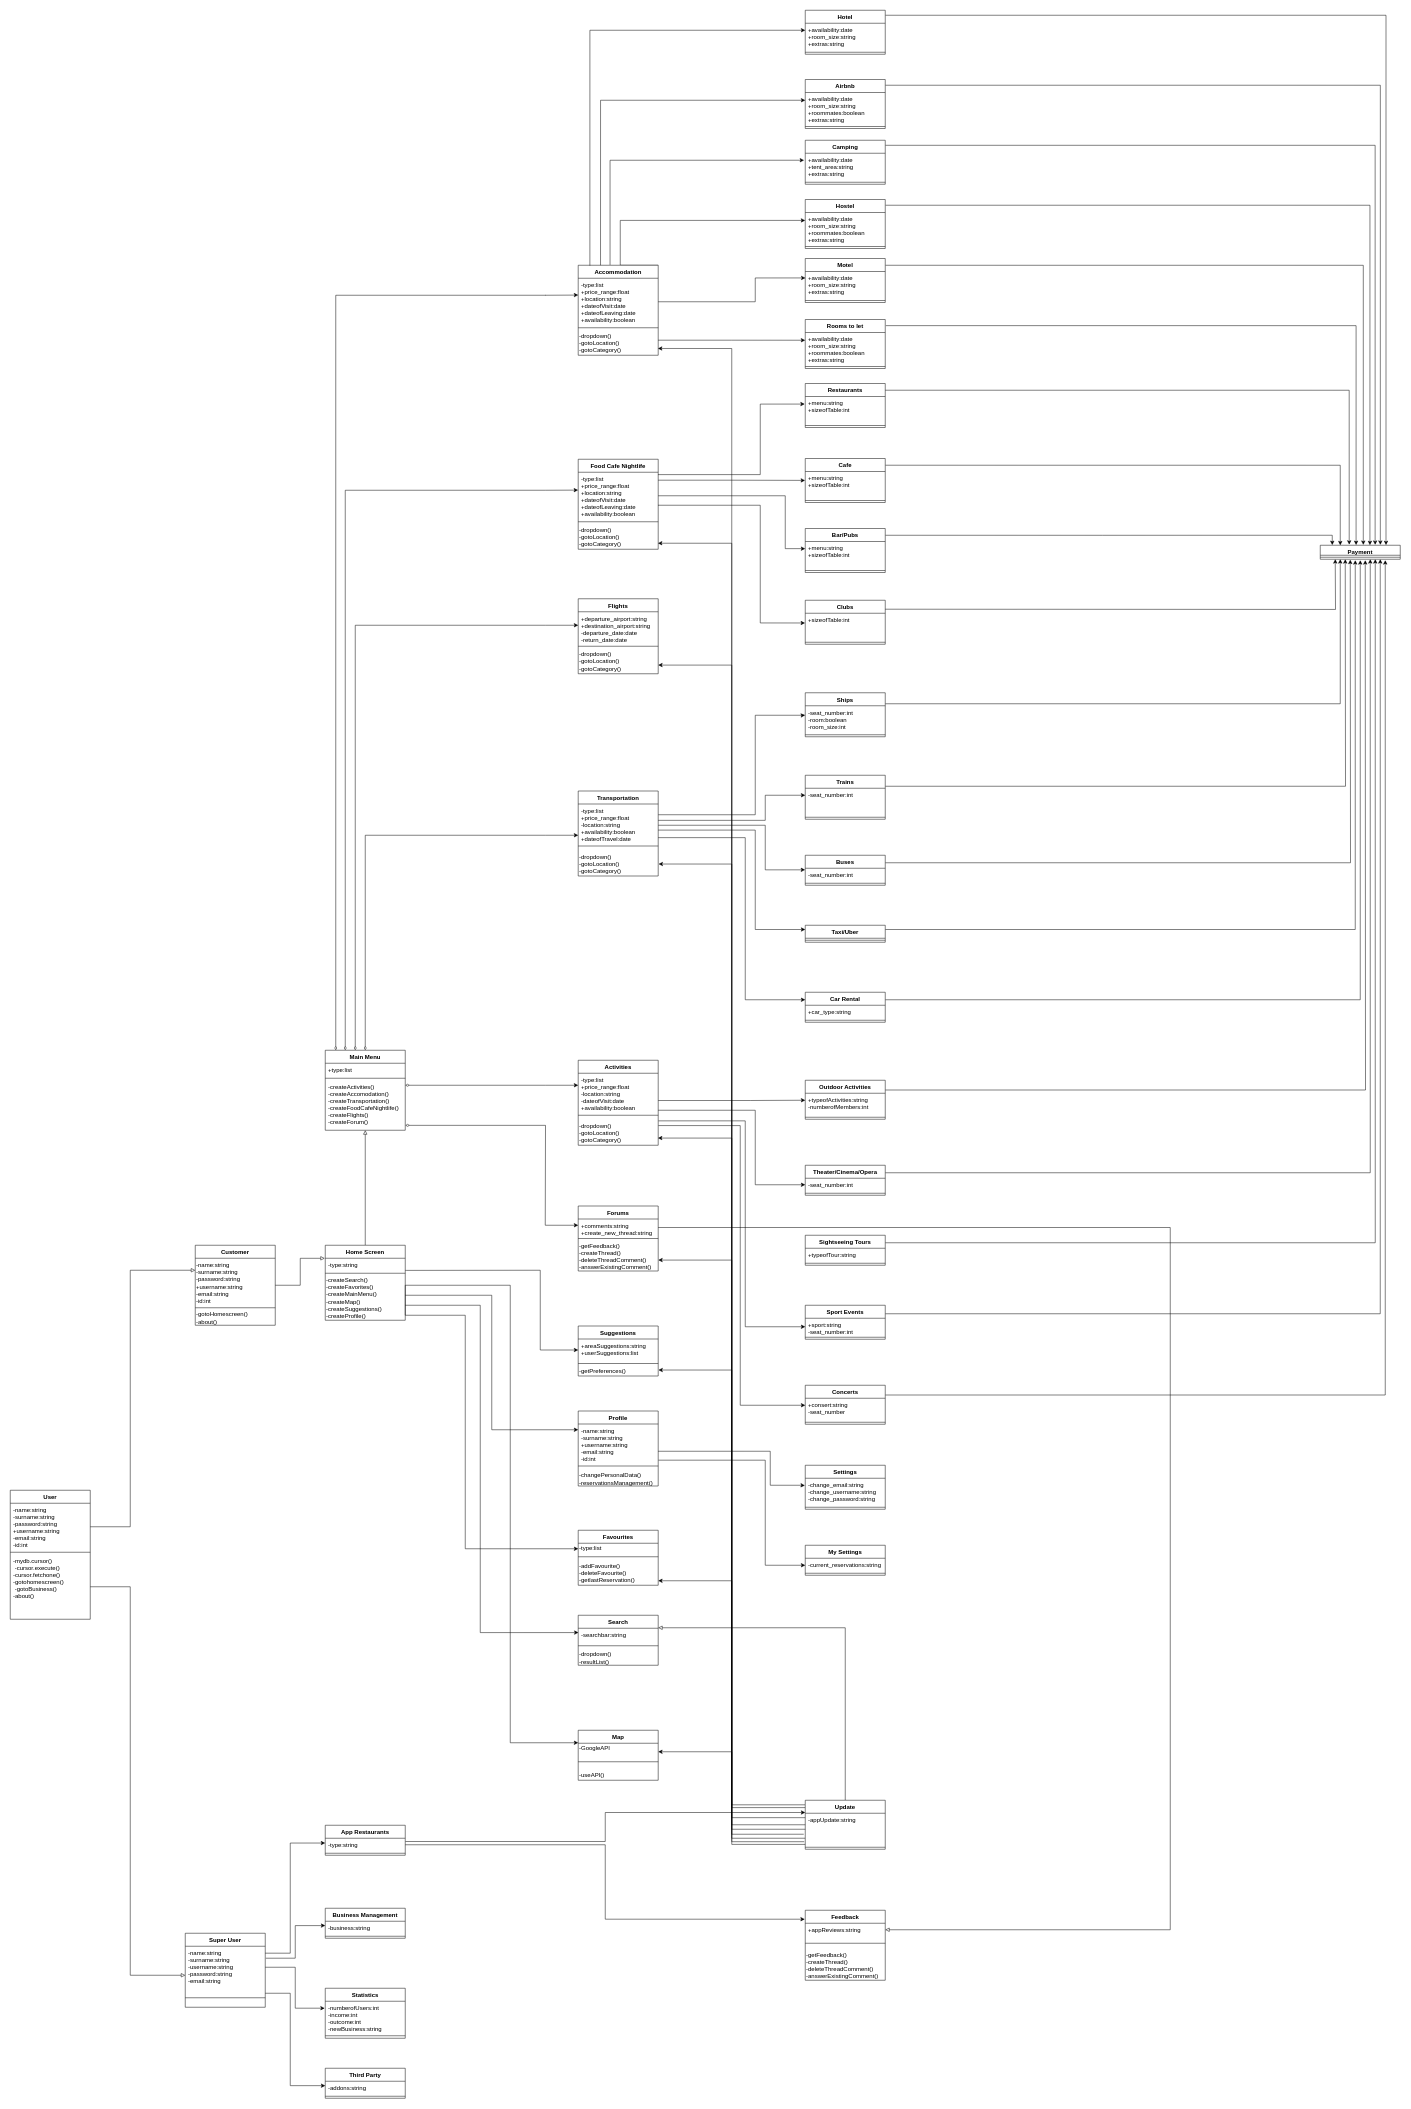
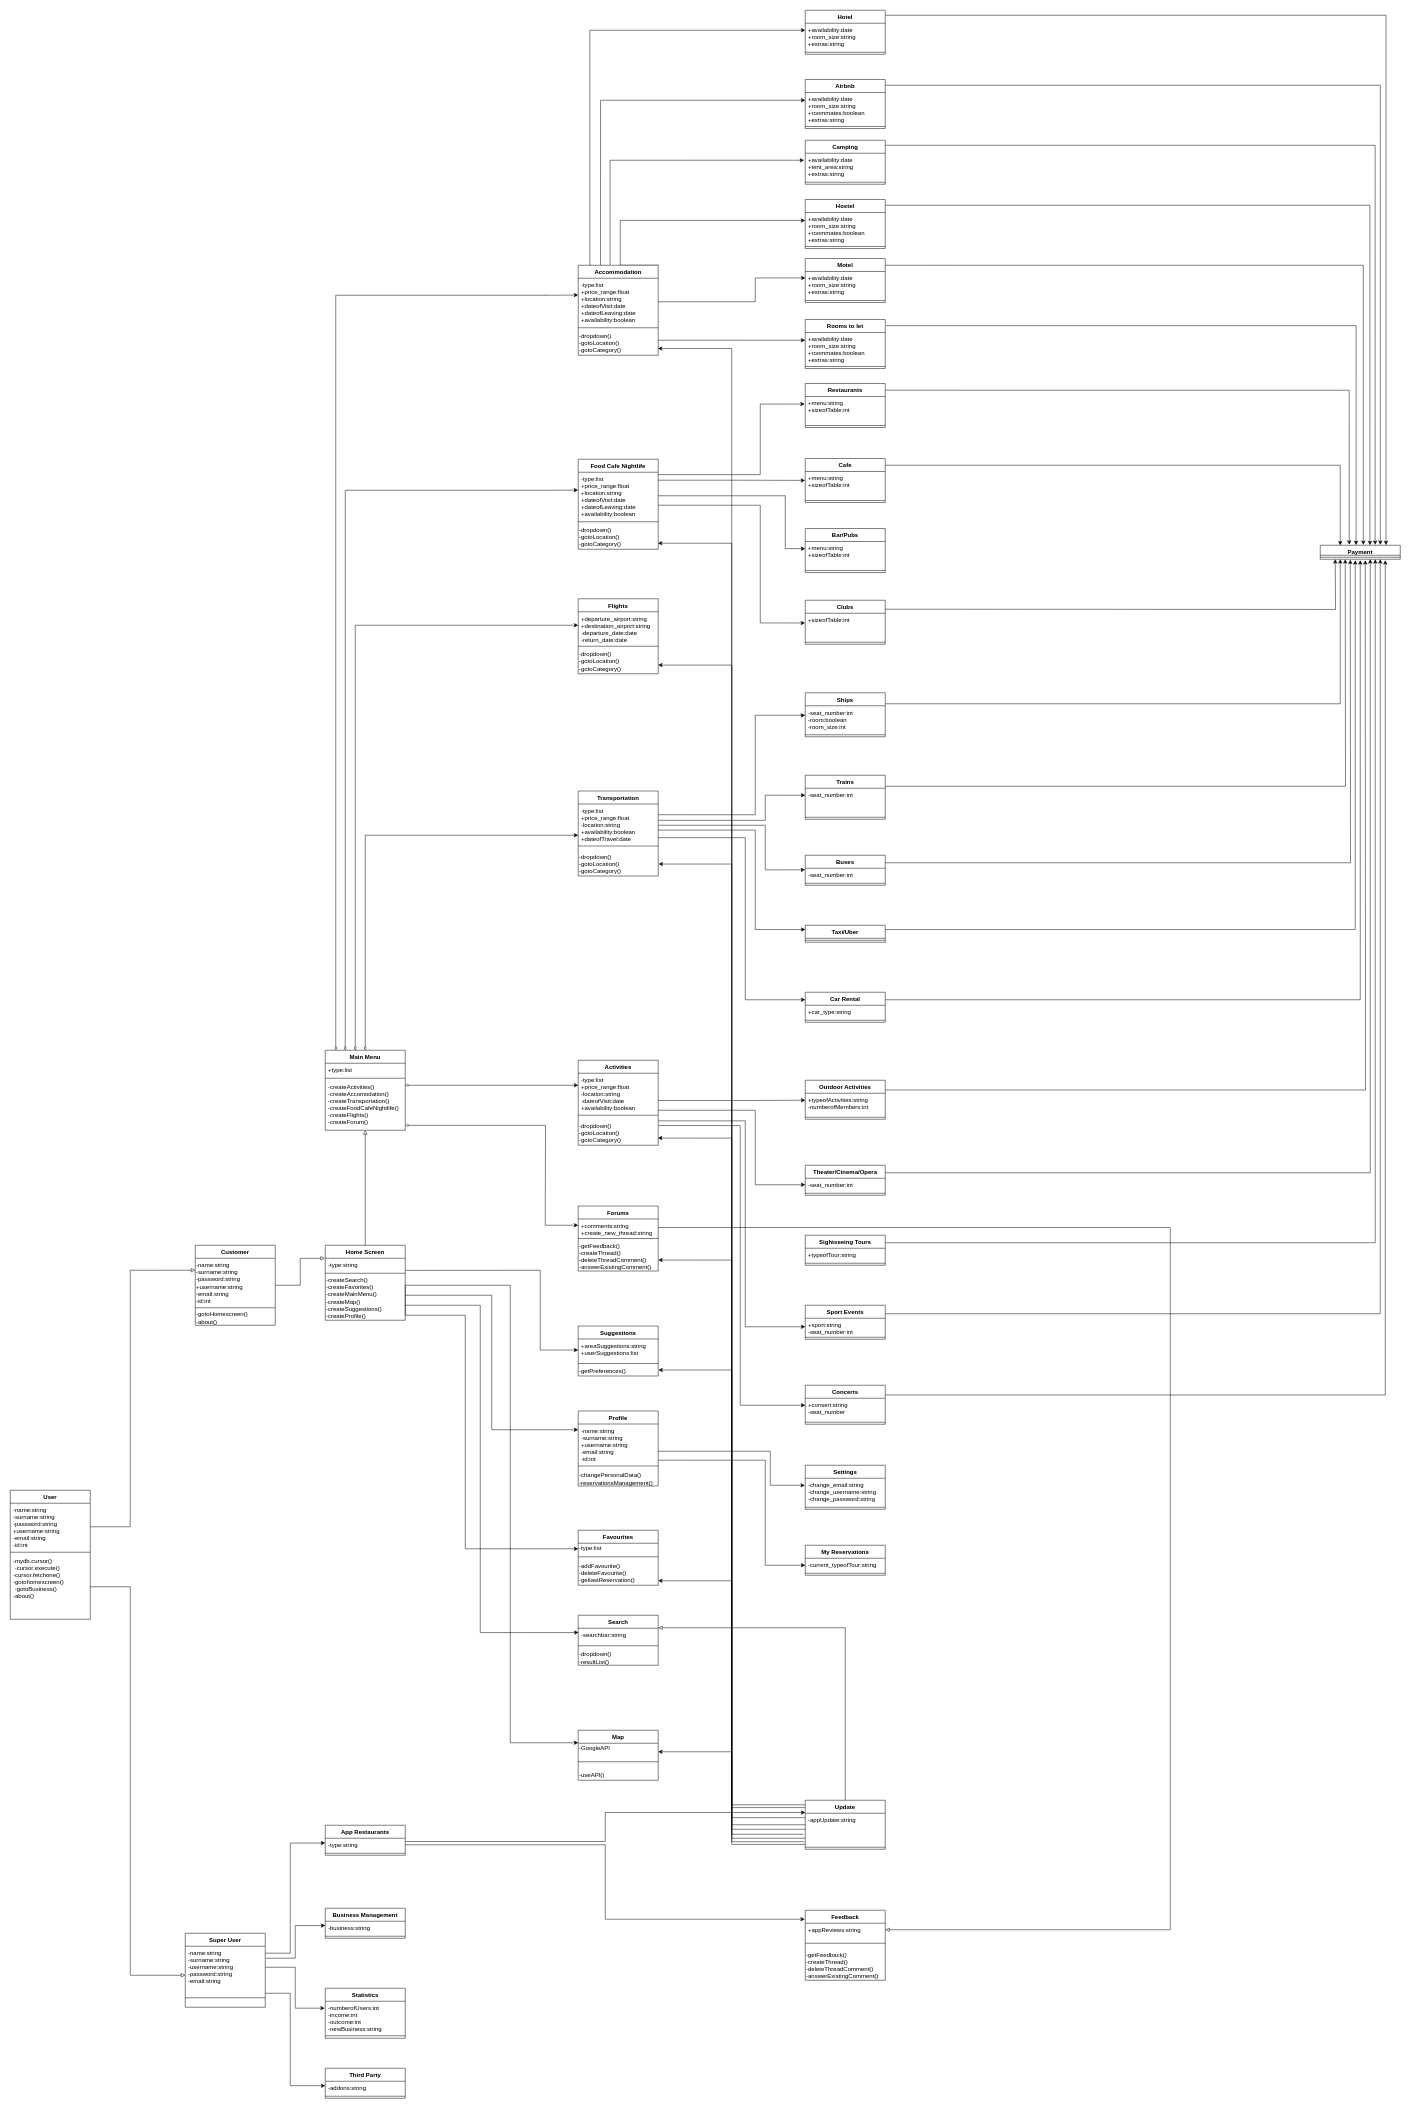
edge "Bar/Pubs" -> "Payment": removed
node "My Settings": label "My Settings" -> "My Reservations"
node "-current_reservations:string": label "-current_reservations:string" -> "-current_typeofTour:string"
